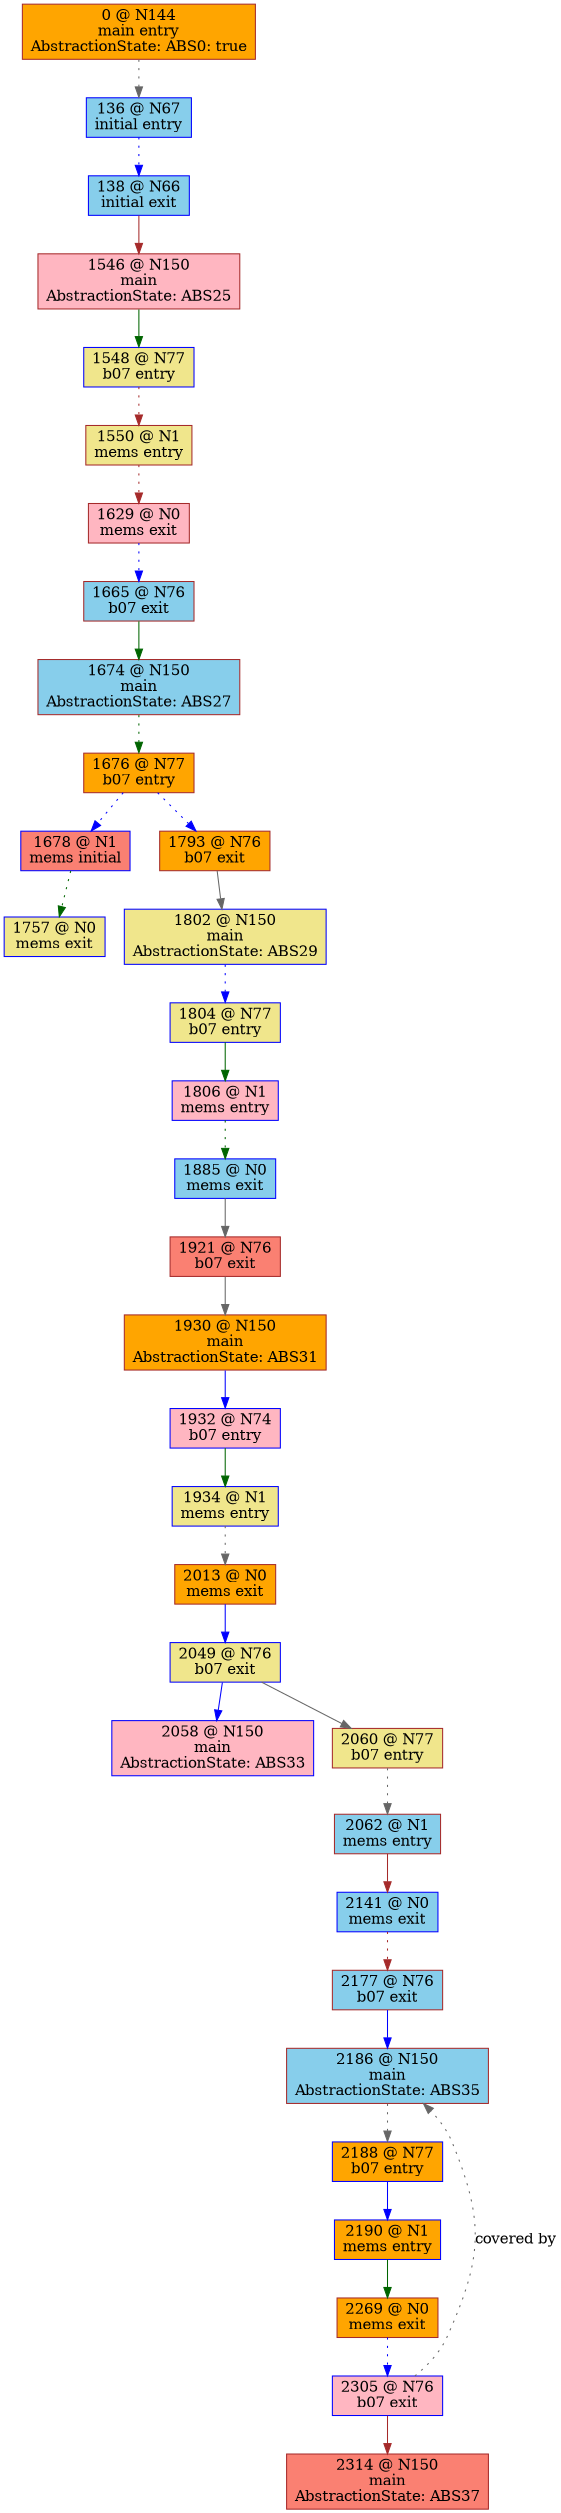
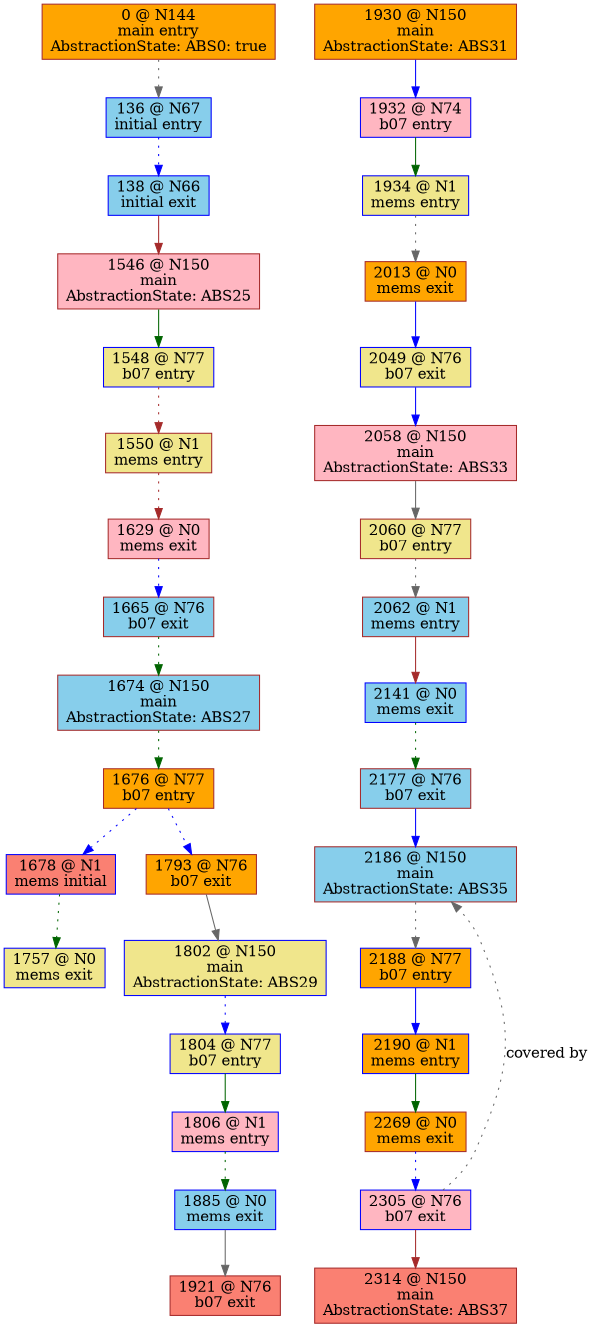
edge "1665 @ N76 b07 exit" -> "1674 @ N150 main AbstractionState: ABS27": style solid -> dotted
edge "1921 @ N76 b07 exit" -> "1930 @ N150 main AbstractionState: ABS31": removed
edge "2049 @ N76 b07 exit" -> "2060 @ N77 b07 entry": now "2058 @ N150 main AbstractionState: ABS33" -> "2060 @ N77 b07 entry"
node "2058 @ N150 main AbstractionState: ABS33": color blue -> brown
edge "2141 @ N0 mems exit" -> "2177 @ N76 b07 exit": color brown -> darkgreen
